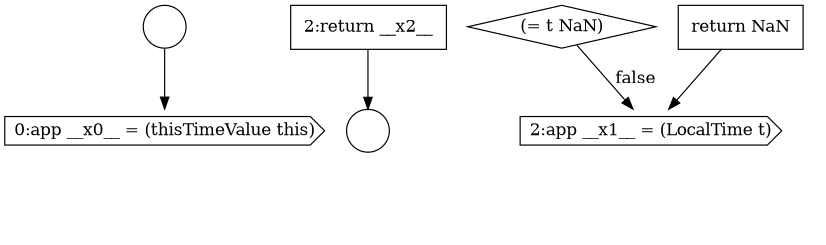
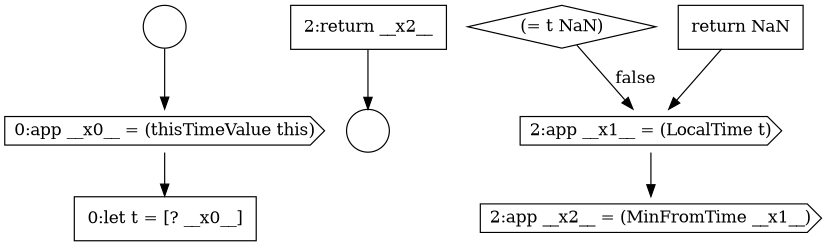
node "0:let t = [? __x0__]": added
node "2:app __x2__ = (MinFromTime __x1__)": added
